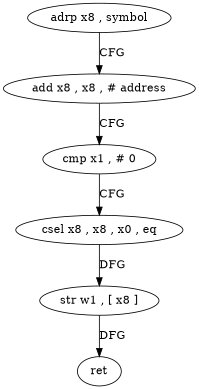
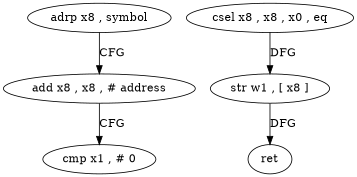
edge "cmp x1 , # 0" -> "csel x8 , x8 , x0 , eq": removed, label "CFG"
